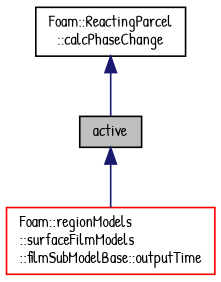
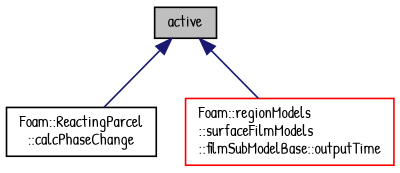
edge "active" -> "Foam::ReactingParcel ::calcPhaseChange": reversed
